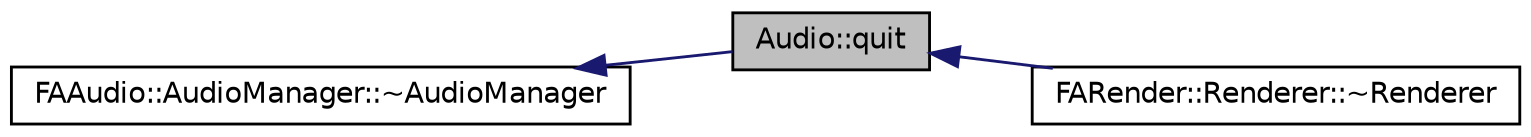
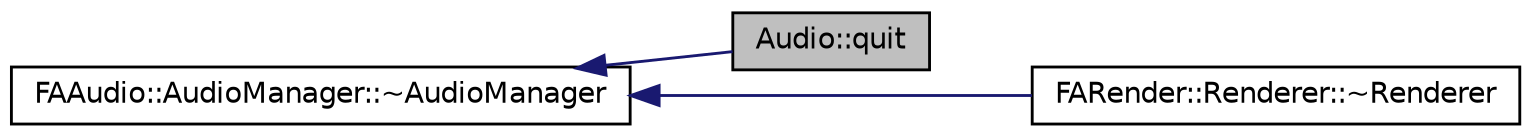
edge "FARender::Renderer::~Renderer" -> "Audio::quit": now "FARender::Renderer::~Renderer" -> "FAAudio::AudioManager::~AudioManager"
